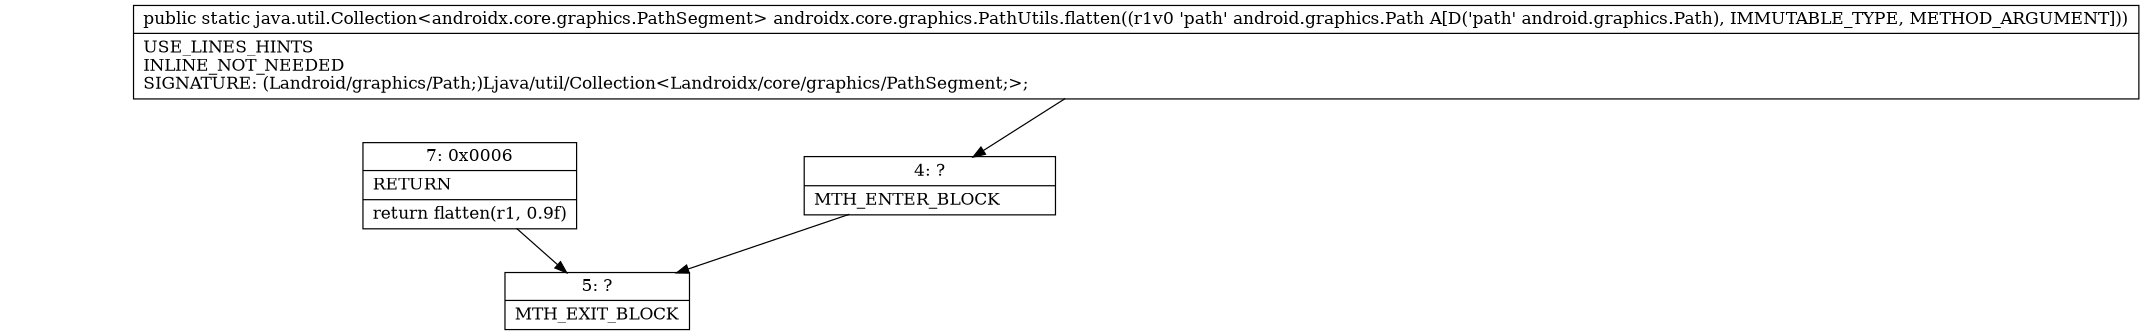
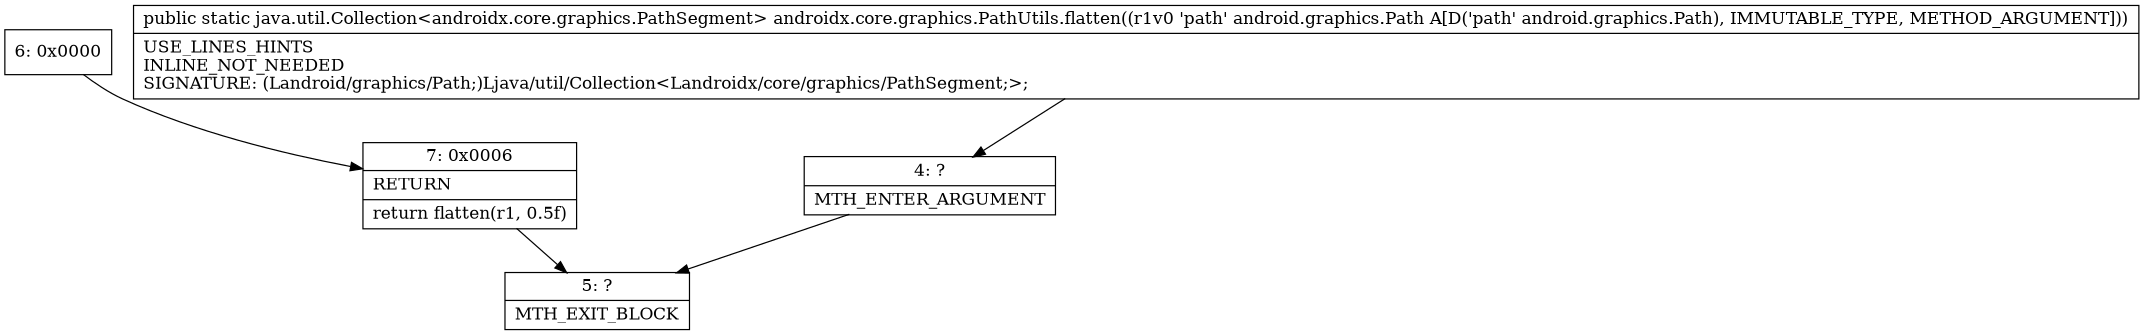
node "6: 0x0000": added
node "4: ?": text "MTH_ENTER_BLOCK" -> "MTH_ENTER_ARGUMENT"
node "7: 0x0006": text "return flatten(r1, 0.9f)" -> "return flatten(r1, 0.5f)"
